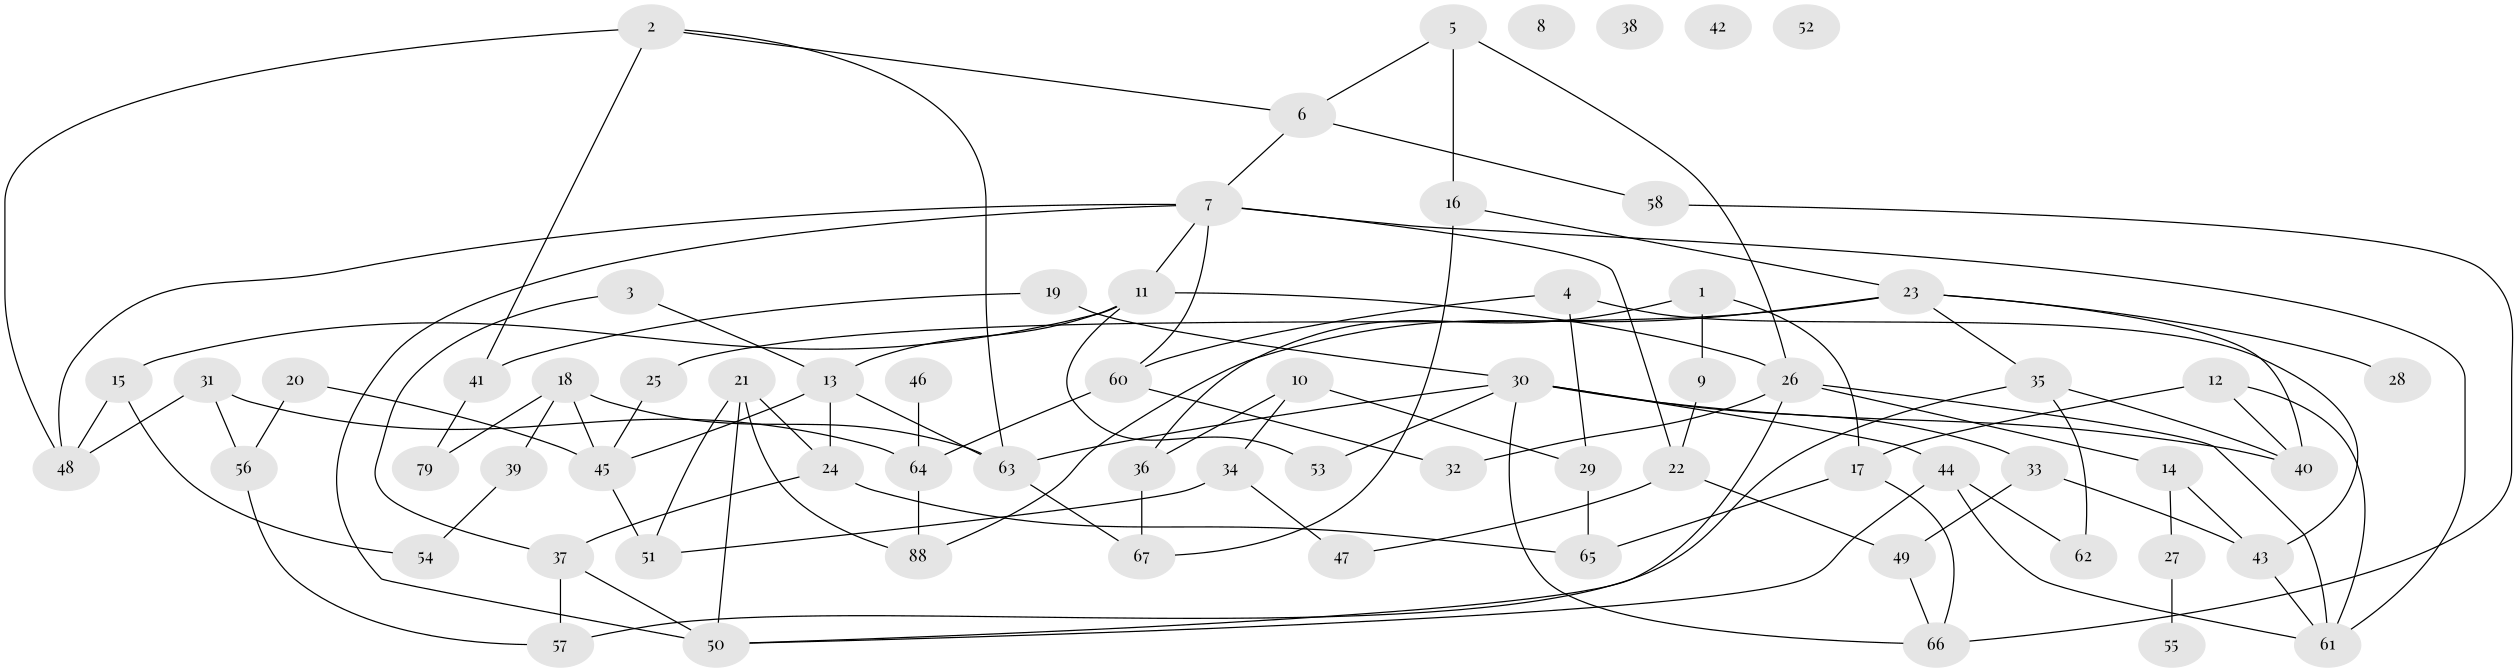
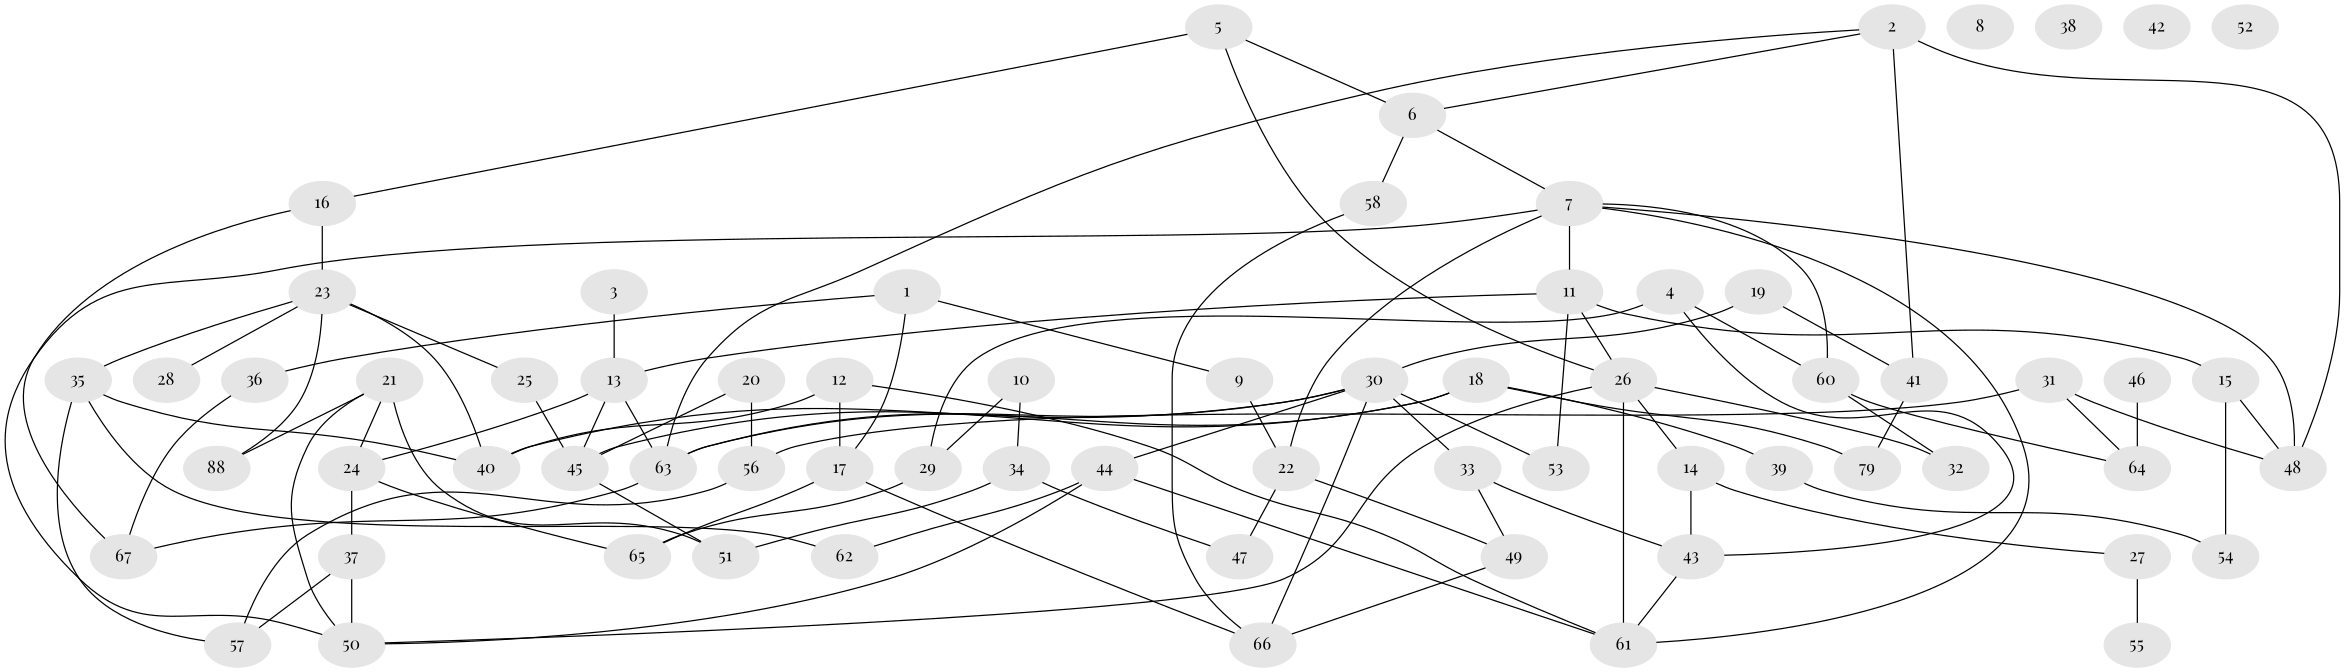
edge "3" -- "37": removed
edge "10" -- "36": removed
edge "64" -- "88": removed
